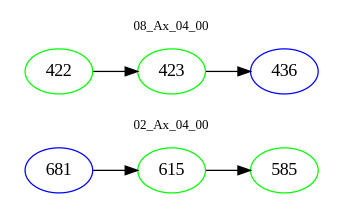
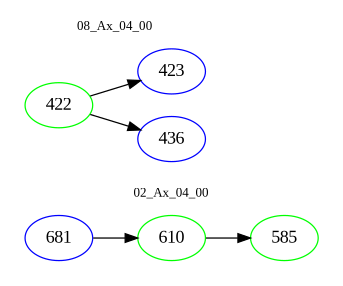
node "423": color green -> blue
edge "423" -> "436": now "422" -> "436"
node "615": label "615" -> "610"
